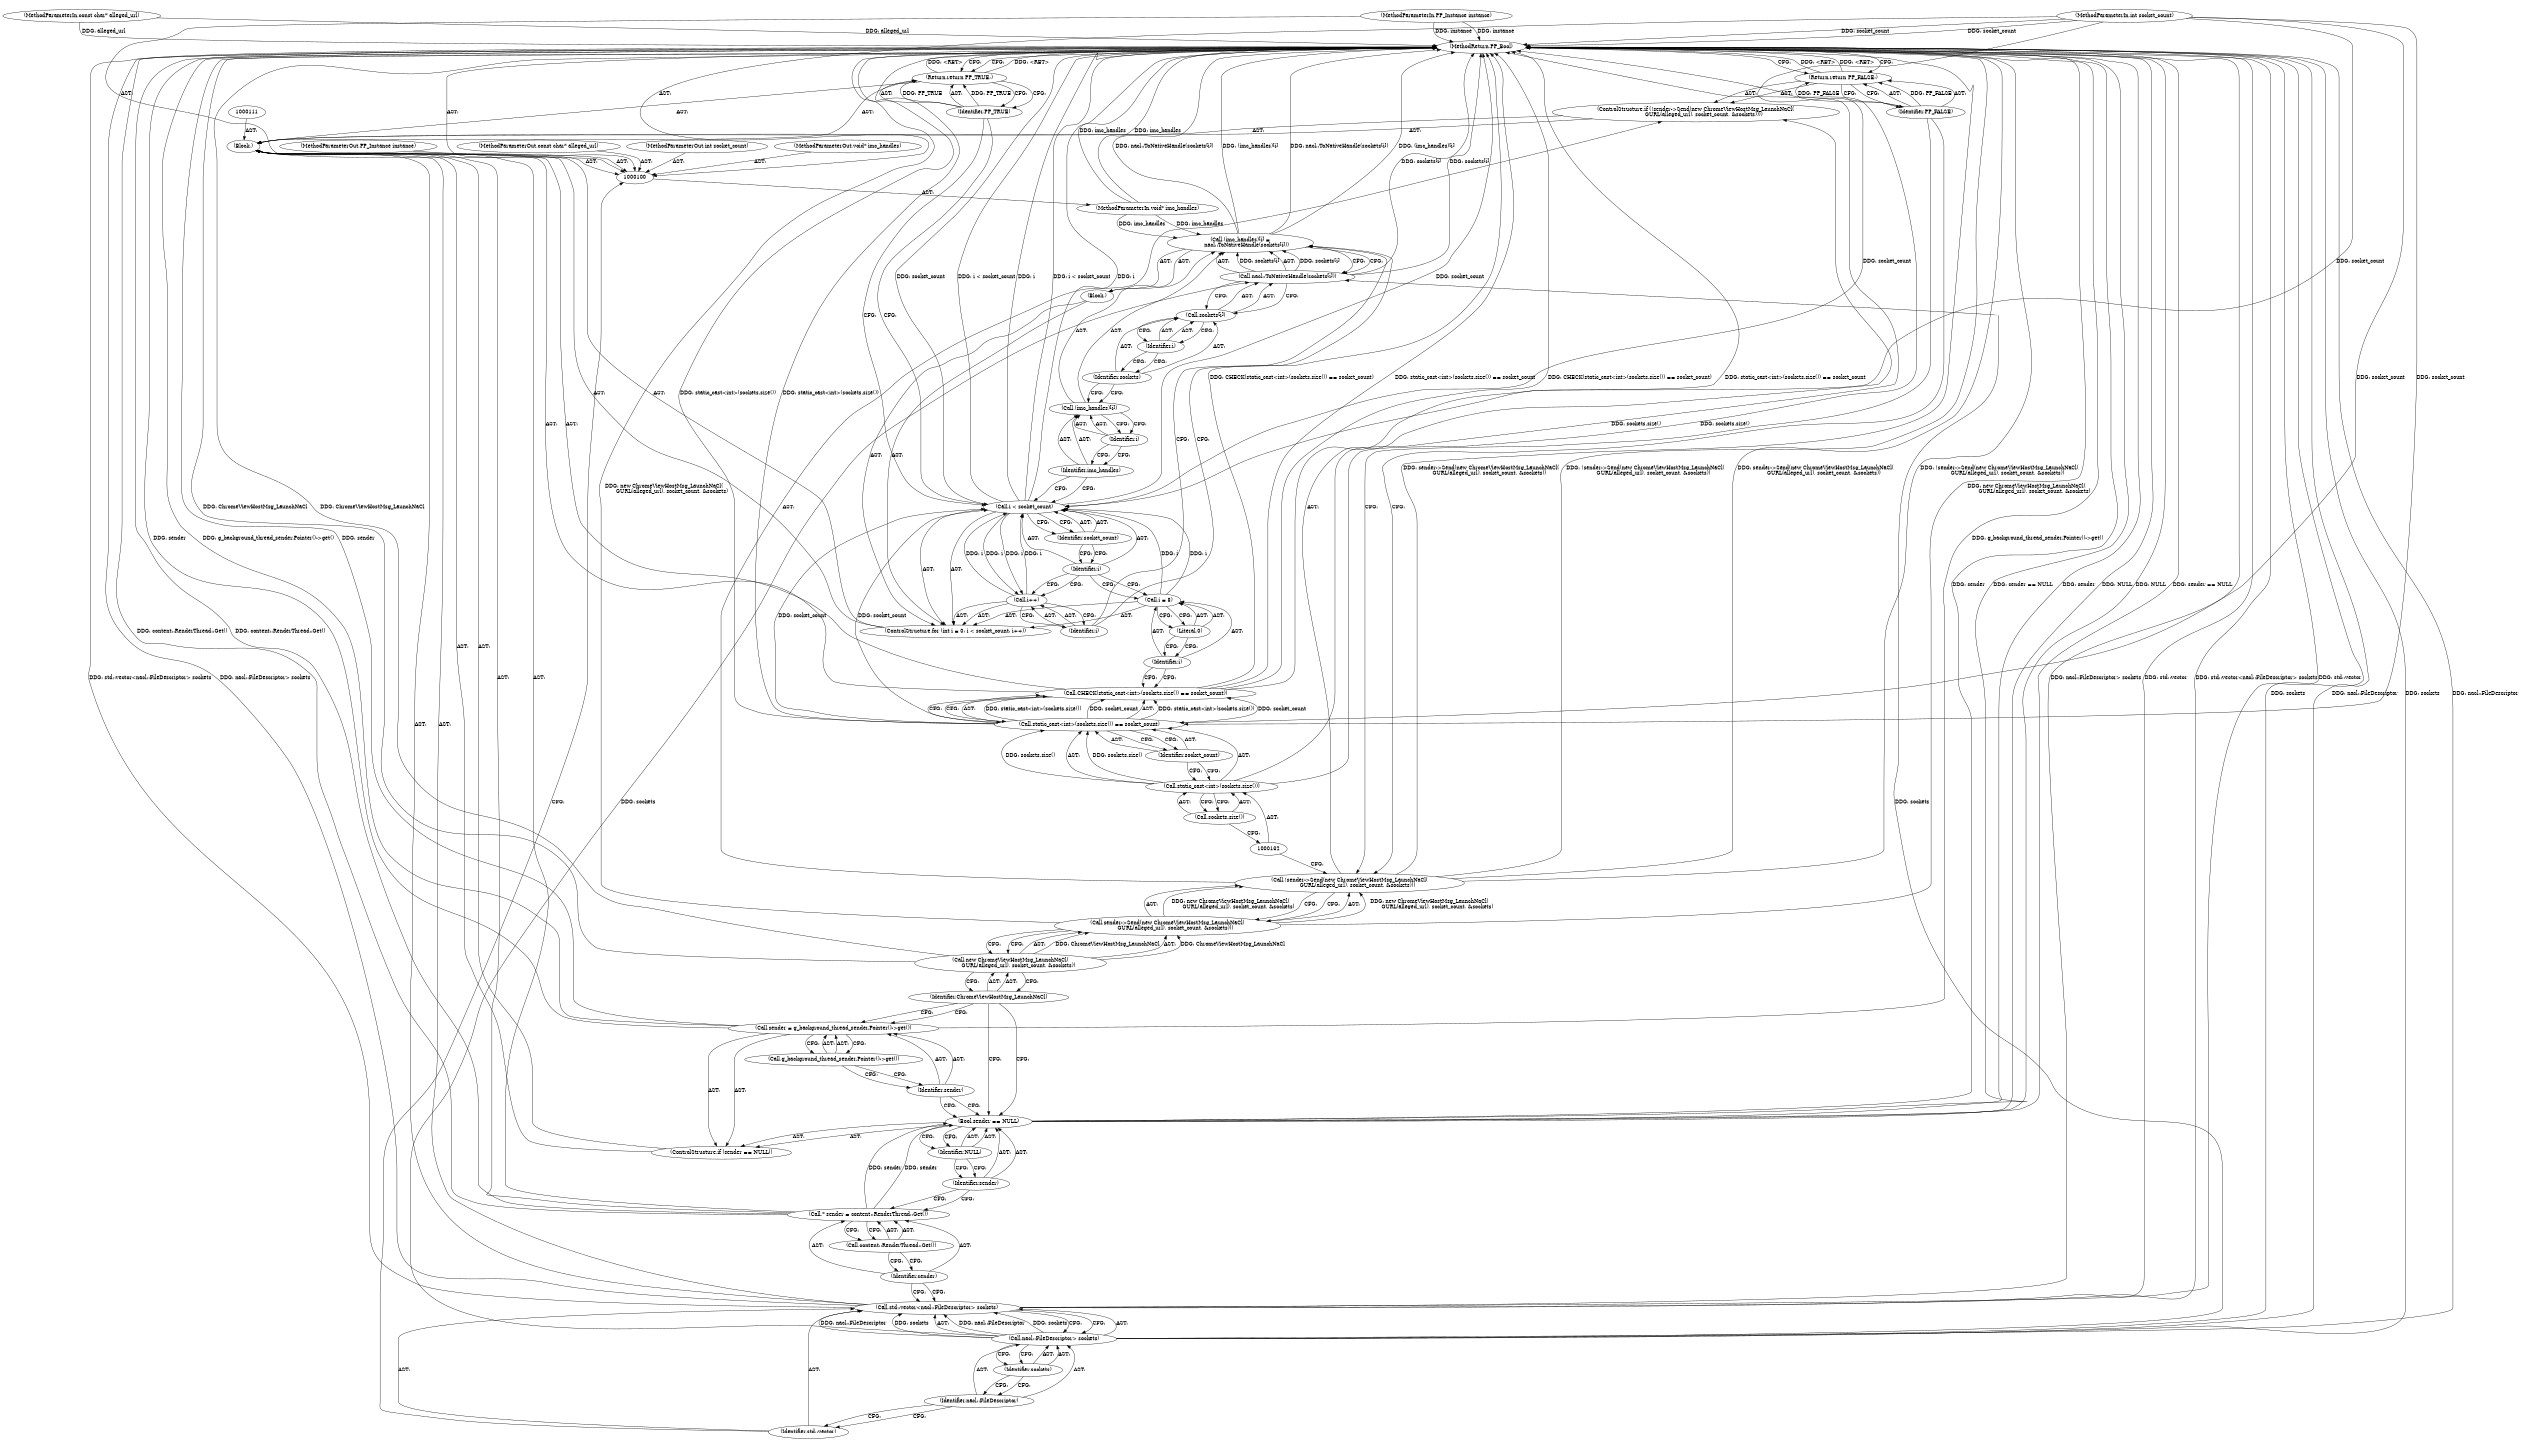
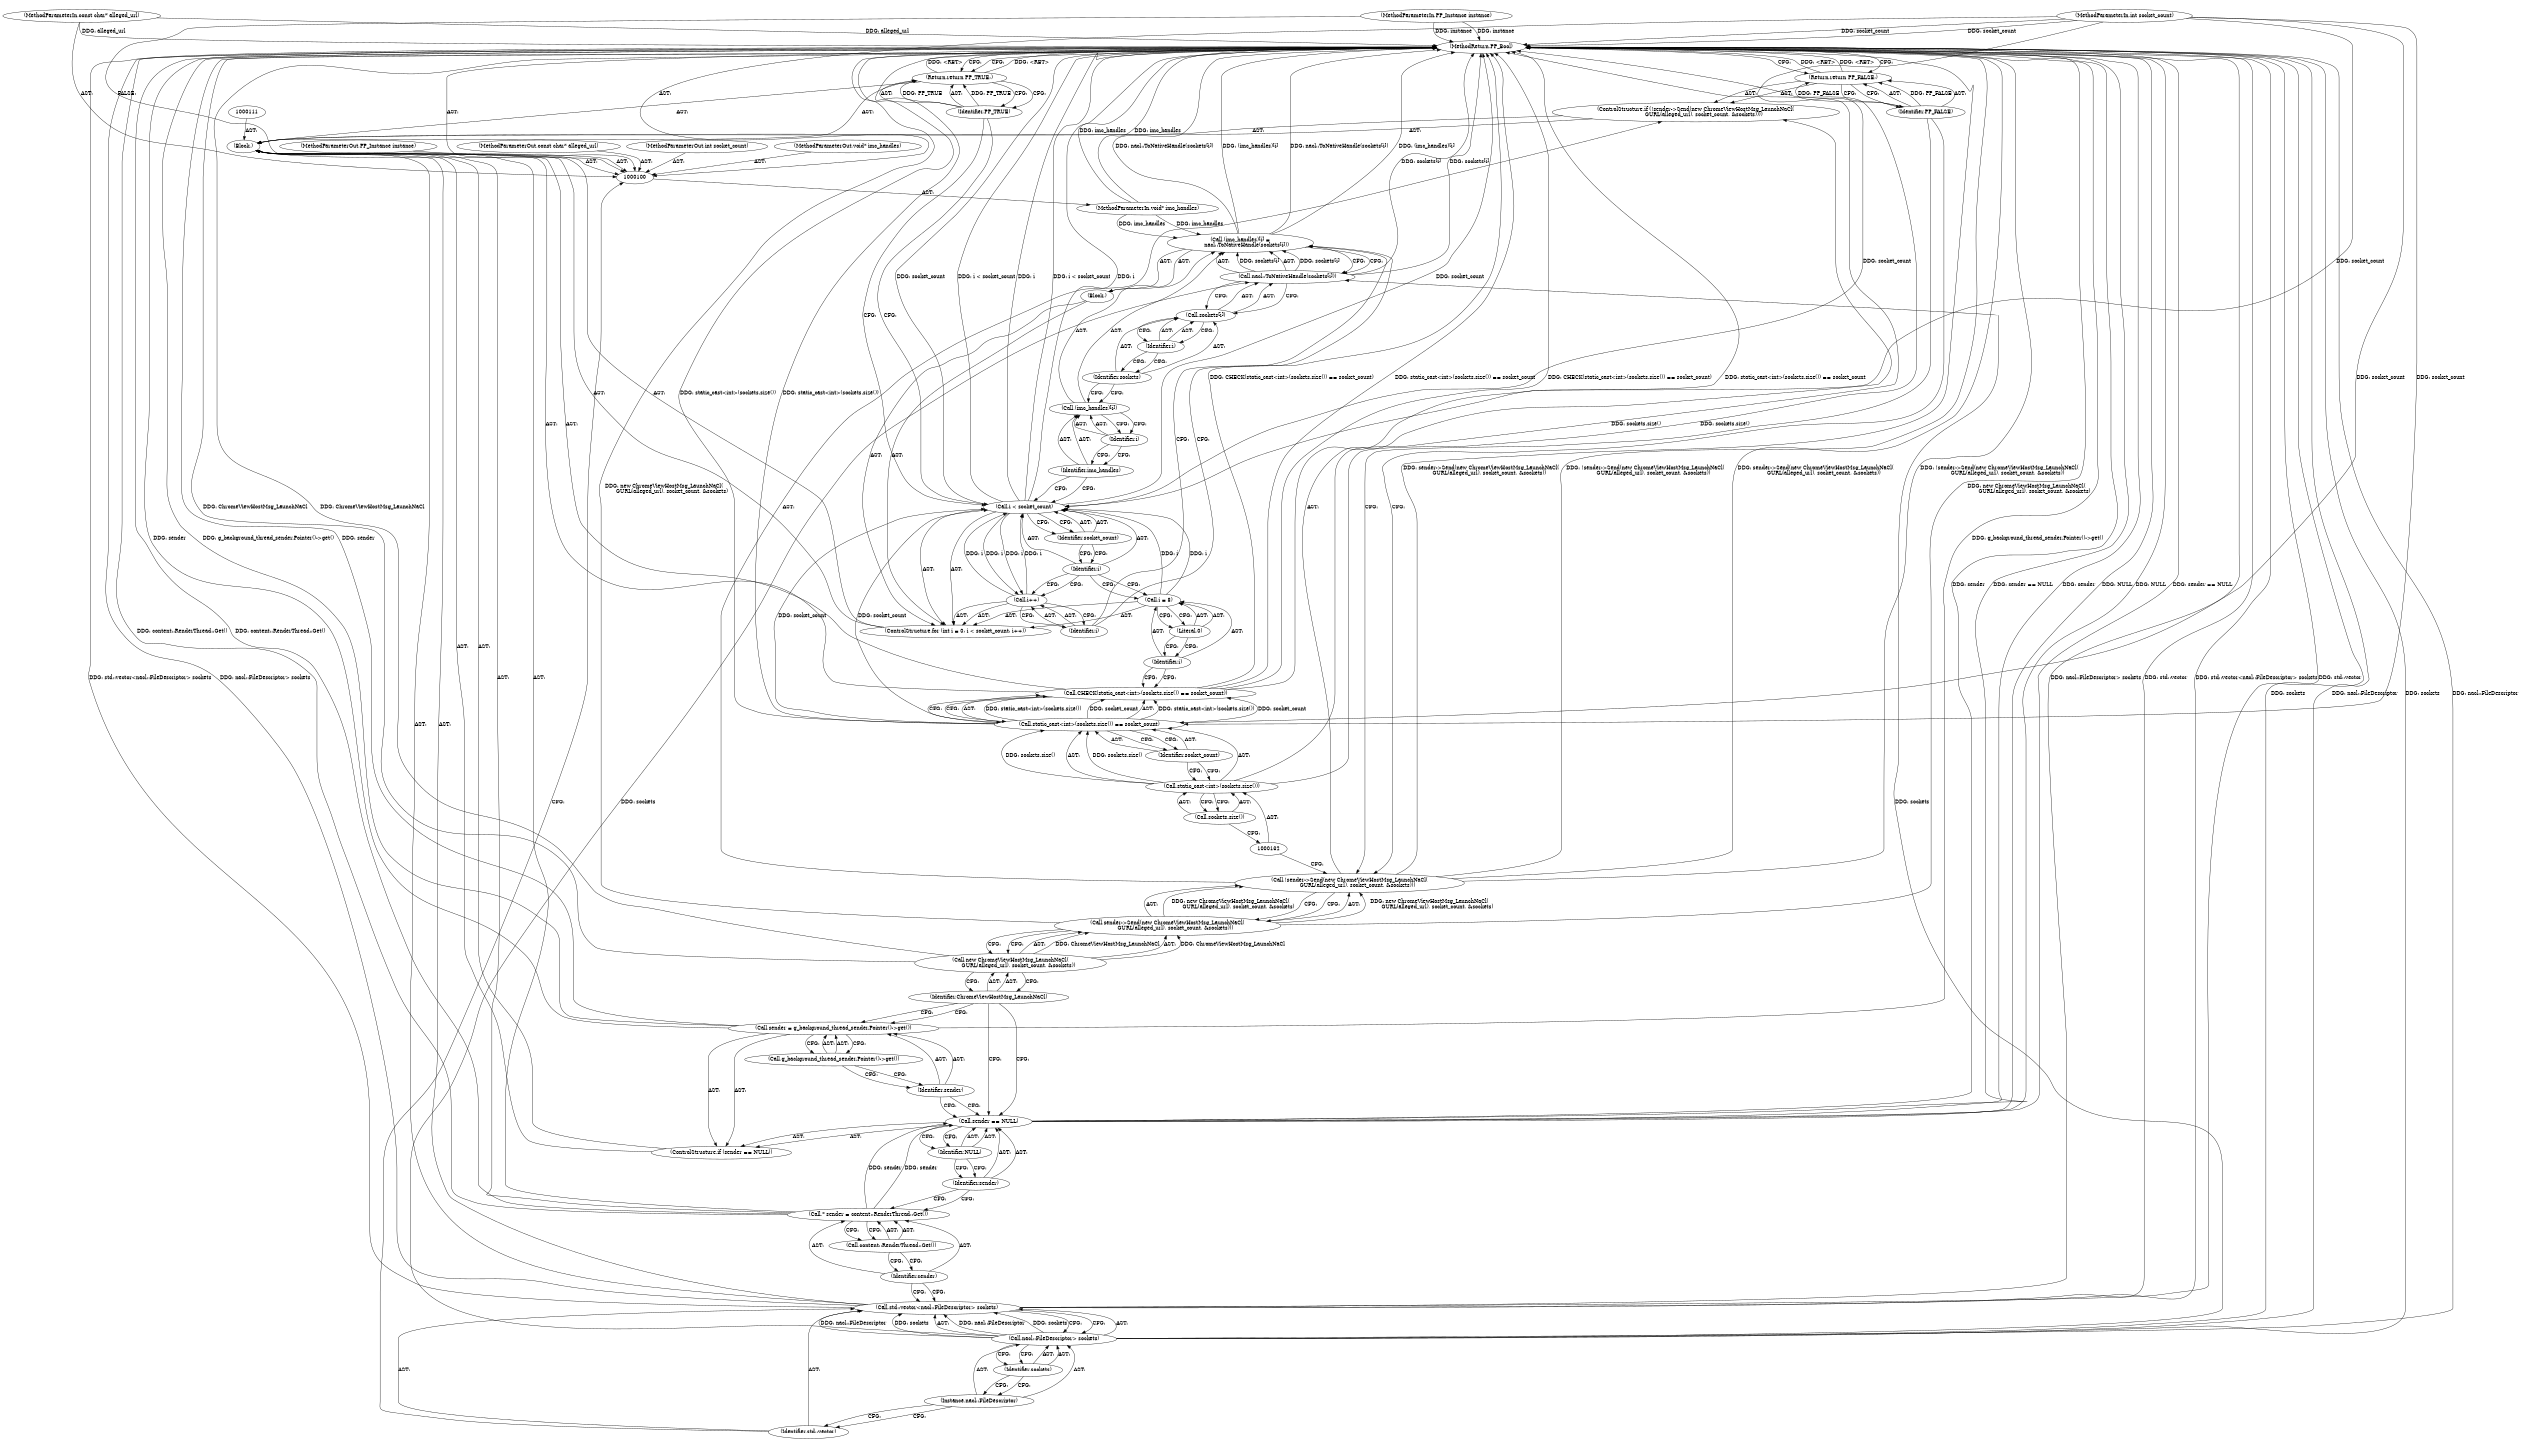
edge "(MethodParameterIn,PP_Instance instance)" -> "1000100": label "AST: " -> "FALSE: "
edge "(MethodParameterIn,const char* alleged_url)" -> "1000100": added, label "AST:"
node "(Bool,sender == NULL)": label "(Bool,sender == NULL)" -> "(Call,sender == NULL)"
node "(Identifier,nacl::FileDescriptor)": label "(Identifier,nacl::FileDescriptor)" -> "(Instance,nacl::FileDescriptor)"
